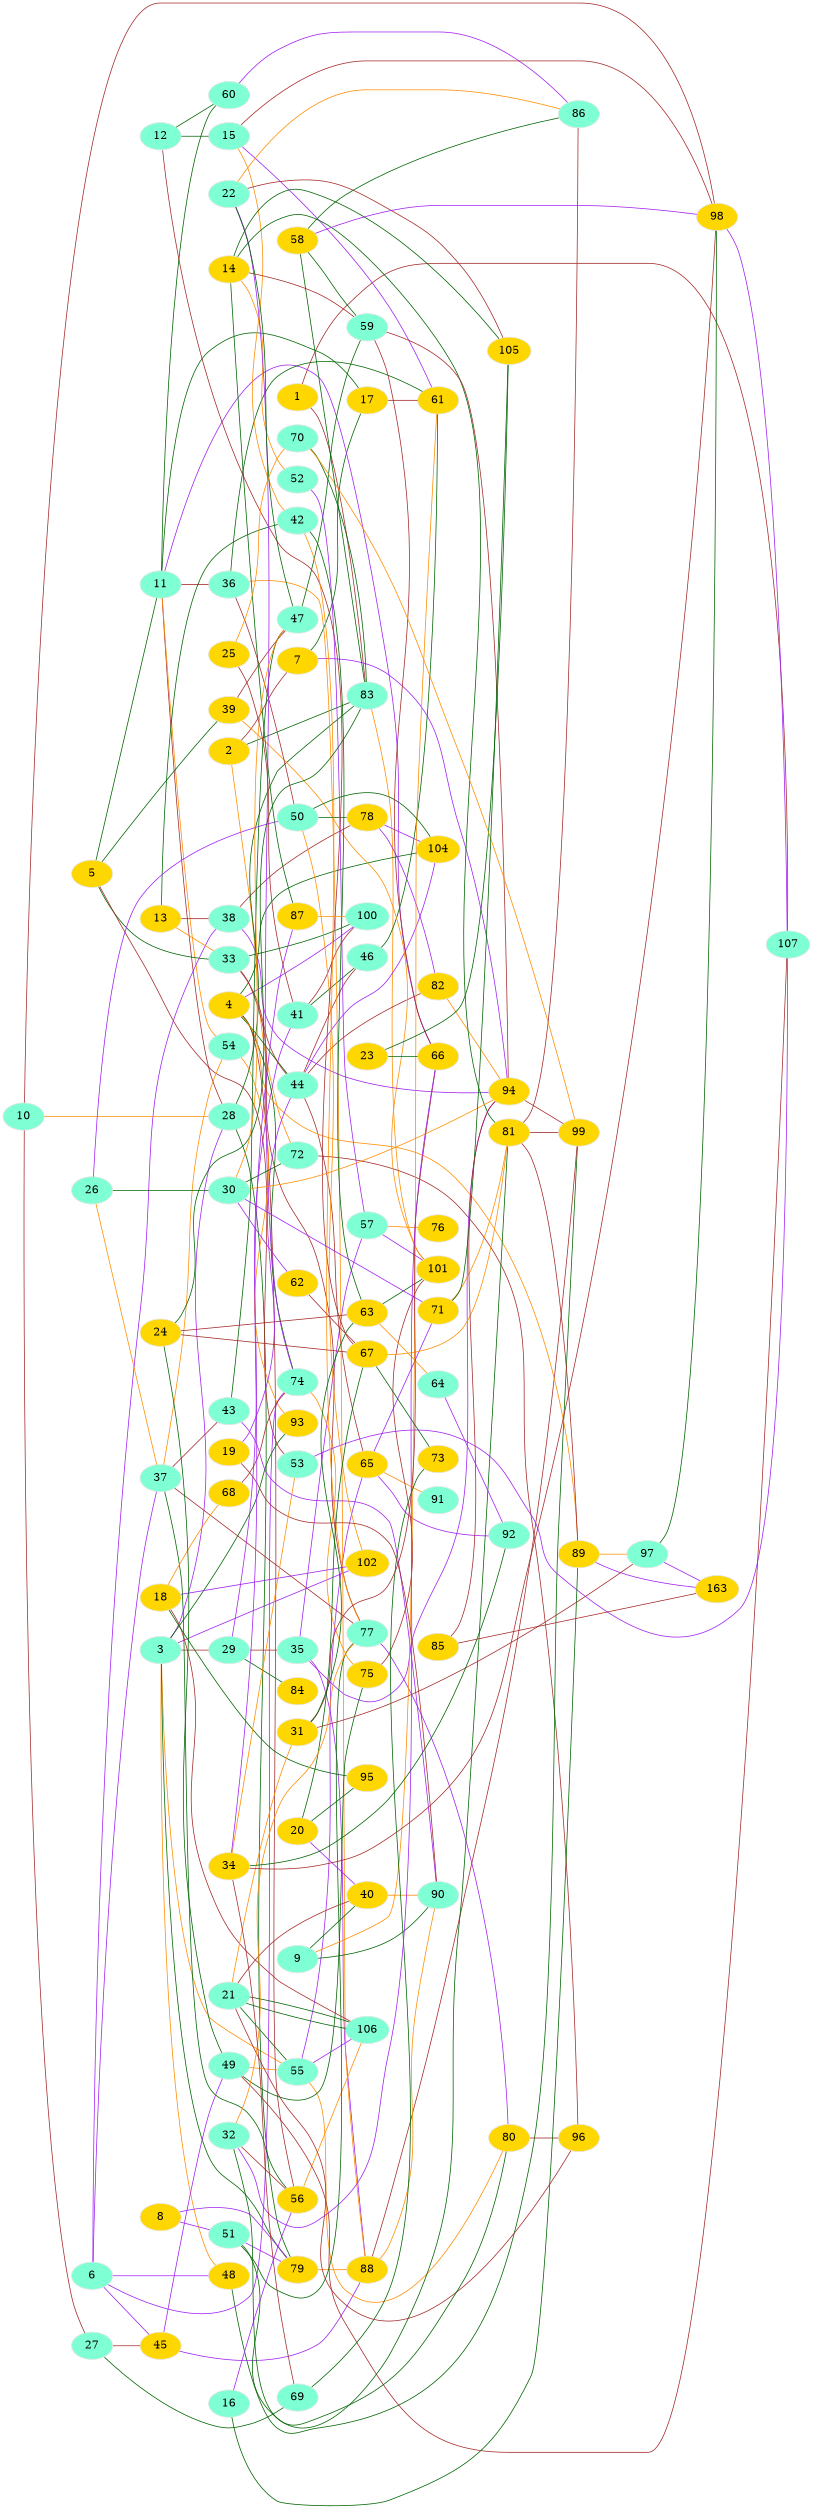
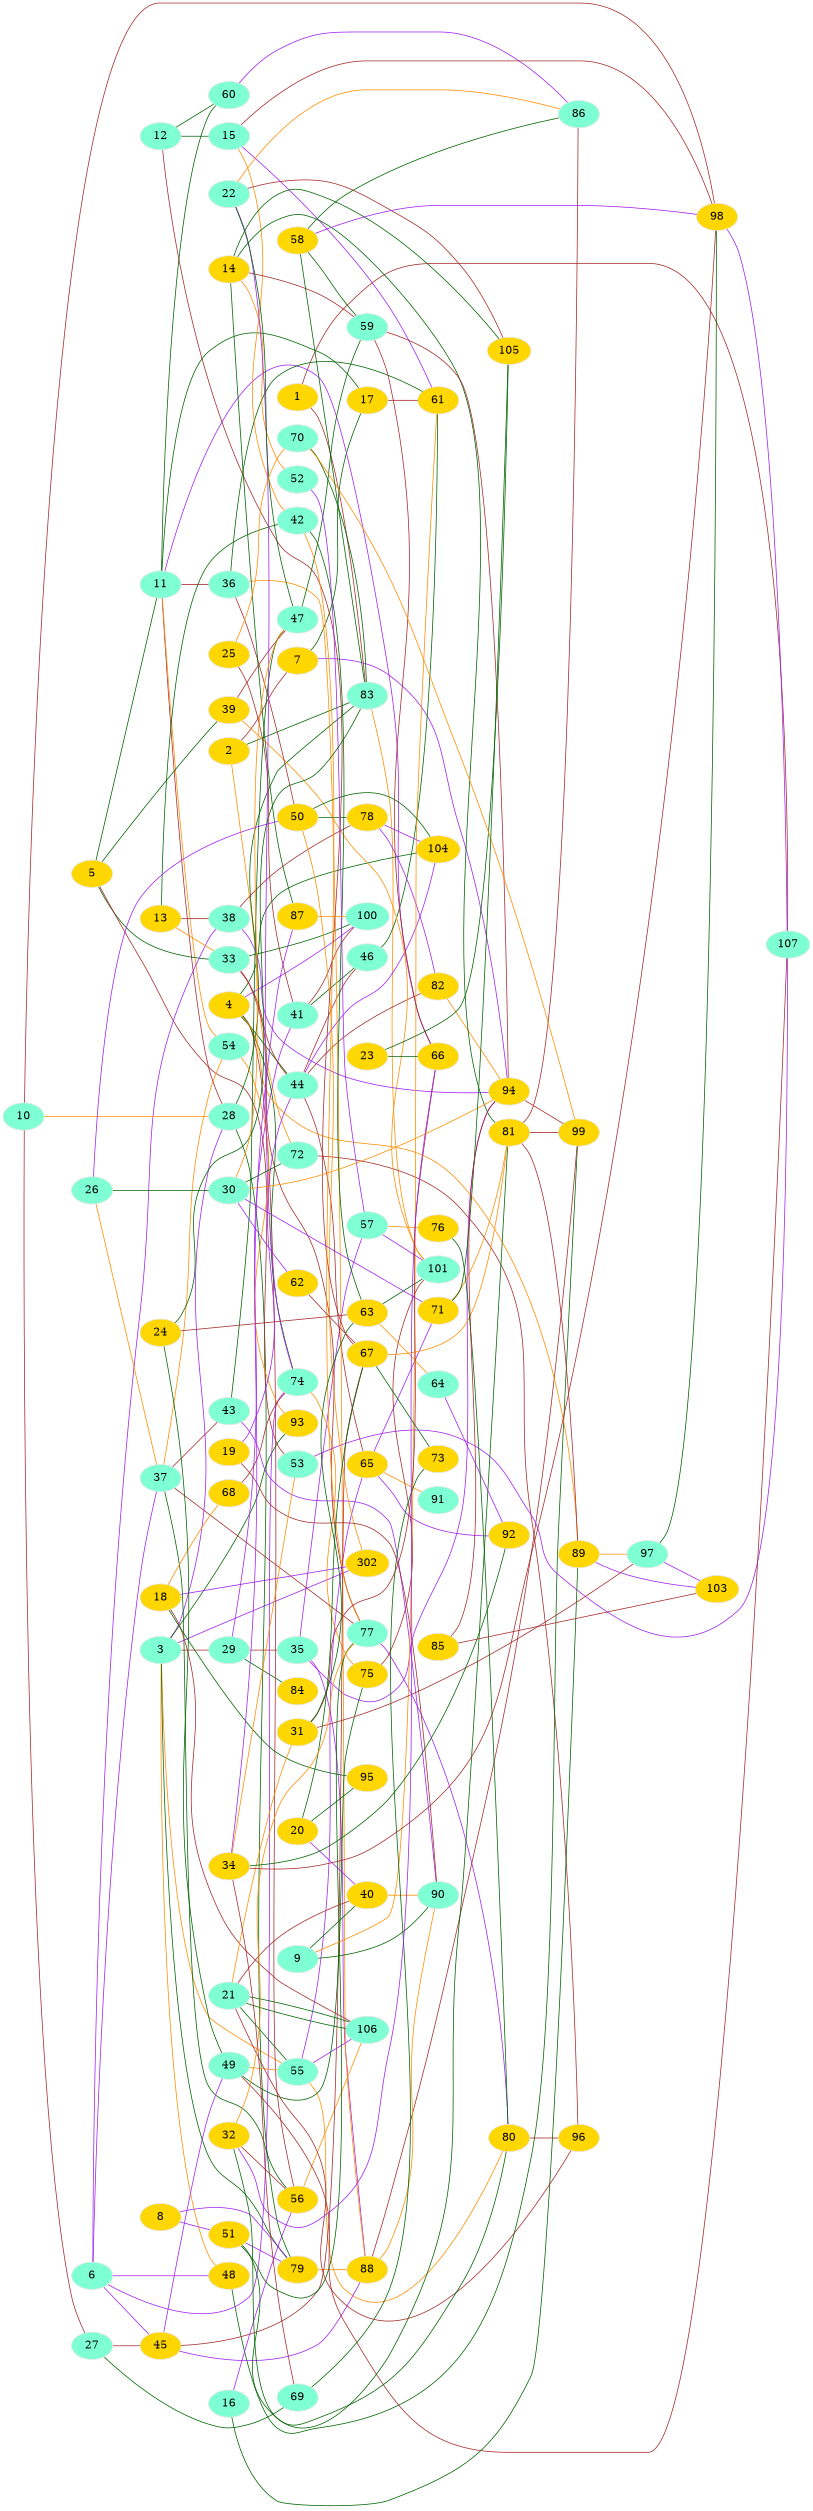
node "50": fillcolor aquamarine -> gold
node "101": fillcolor gold -> aquamarine
edge "24" -- "67": now "45" -- "67"
node "92": fillcolor aquamarine -> gold
node "102": label "102" -> "302"
node "163": label "163" -> "103"
edge "76" -- "80": added
node "32": fillcolor aquamarine -> gold
node "51": fillcolor aquamarine -> gold
